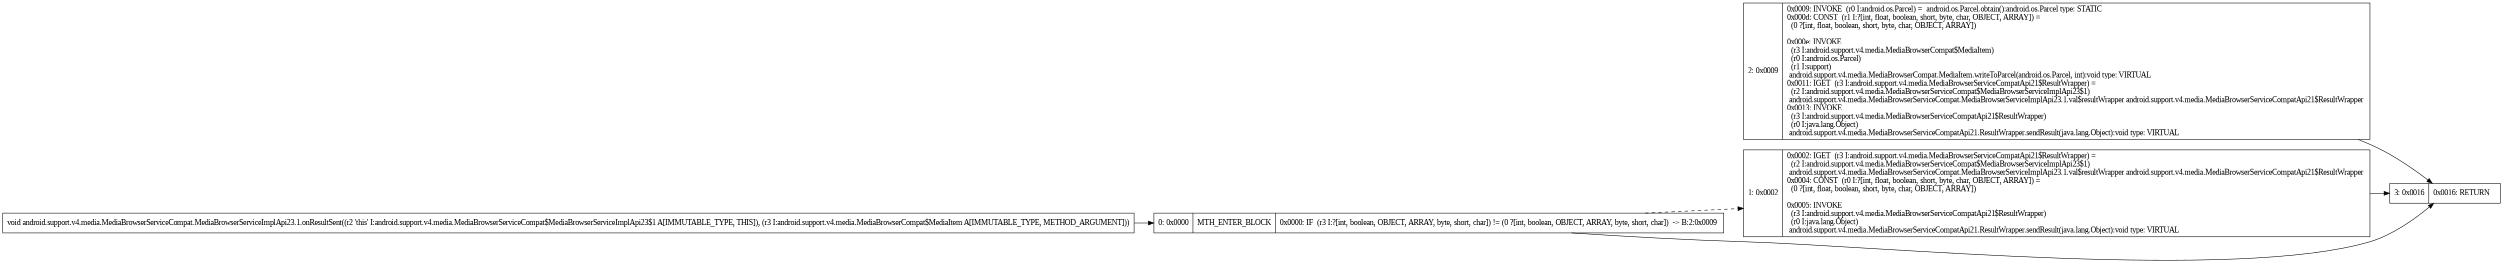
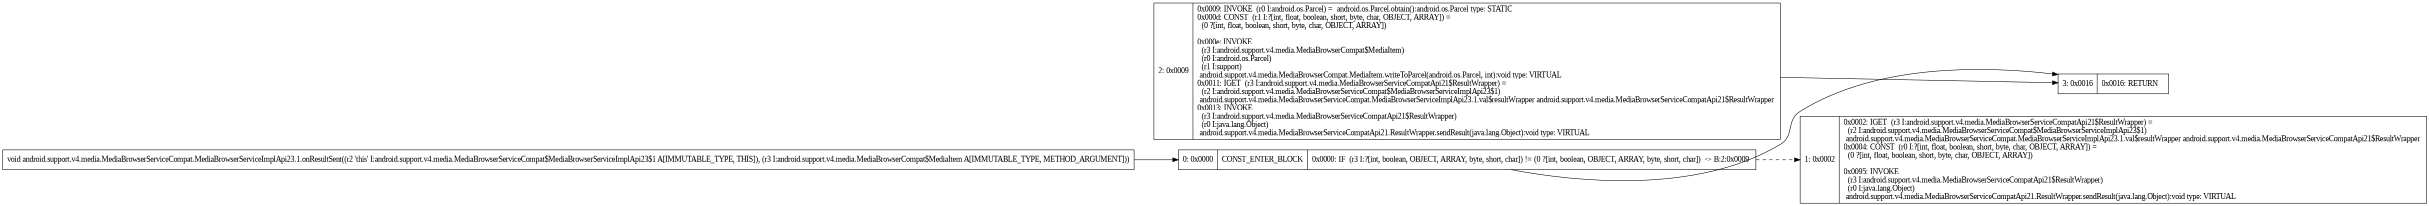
edge "1: 0x0002" -> "3: 0x0016": removed
node "1: 0x0002": text "0x0005: INVOKE" -> "0x0095: INVOKE"
node "0: 0x0000": text "MTH_ENTER_BLOCK" -> "CONST_ENTER_BLOCK"
